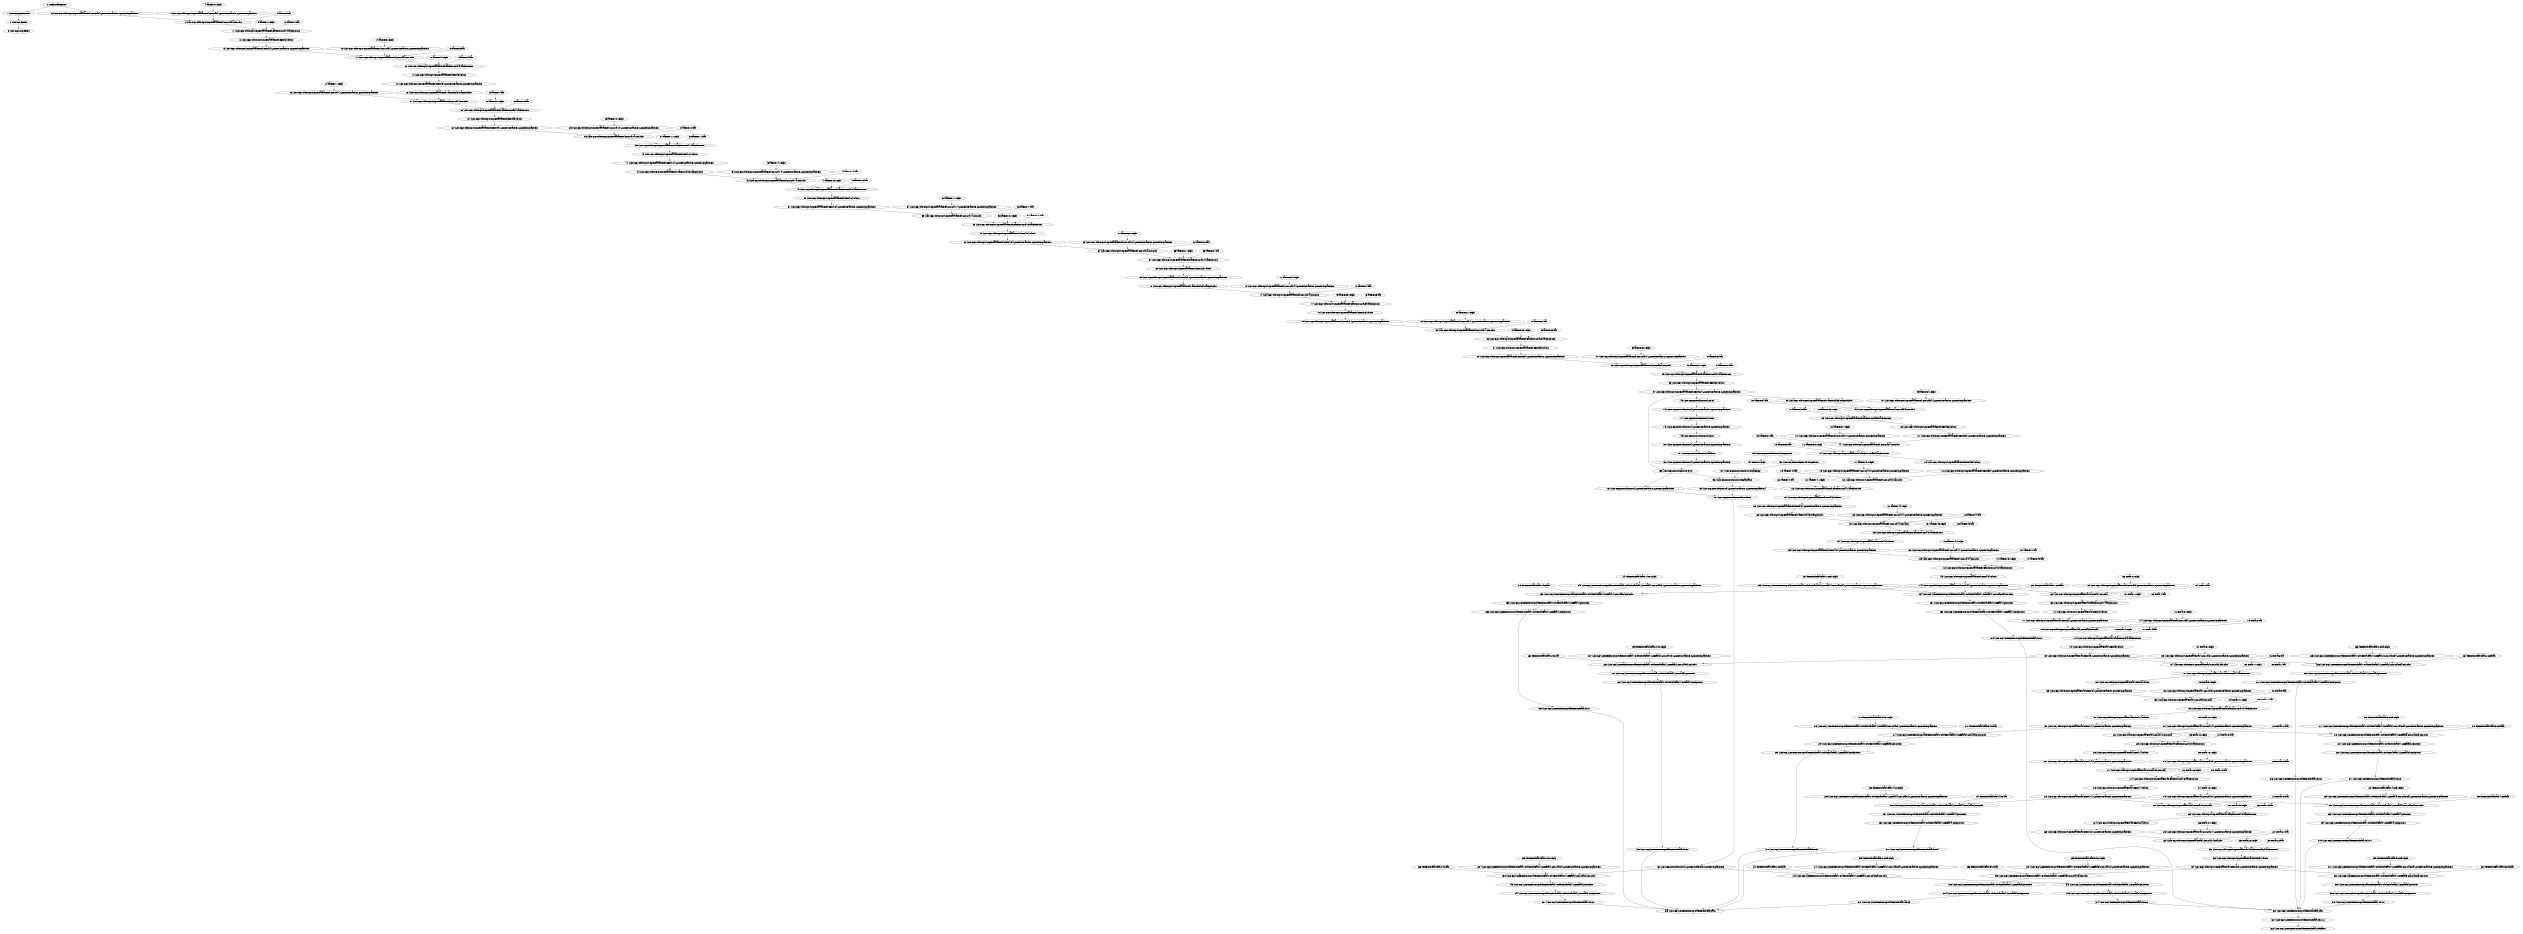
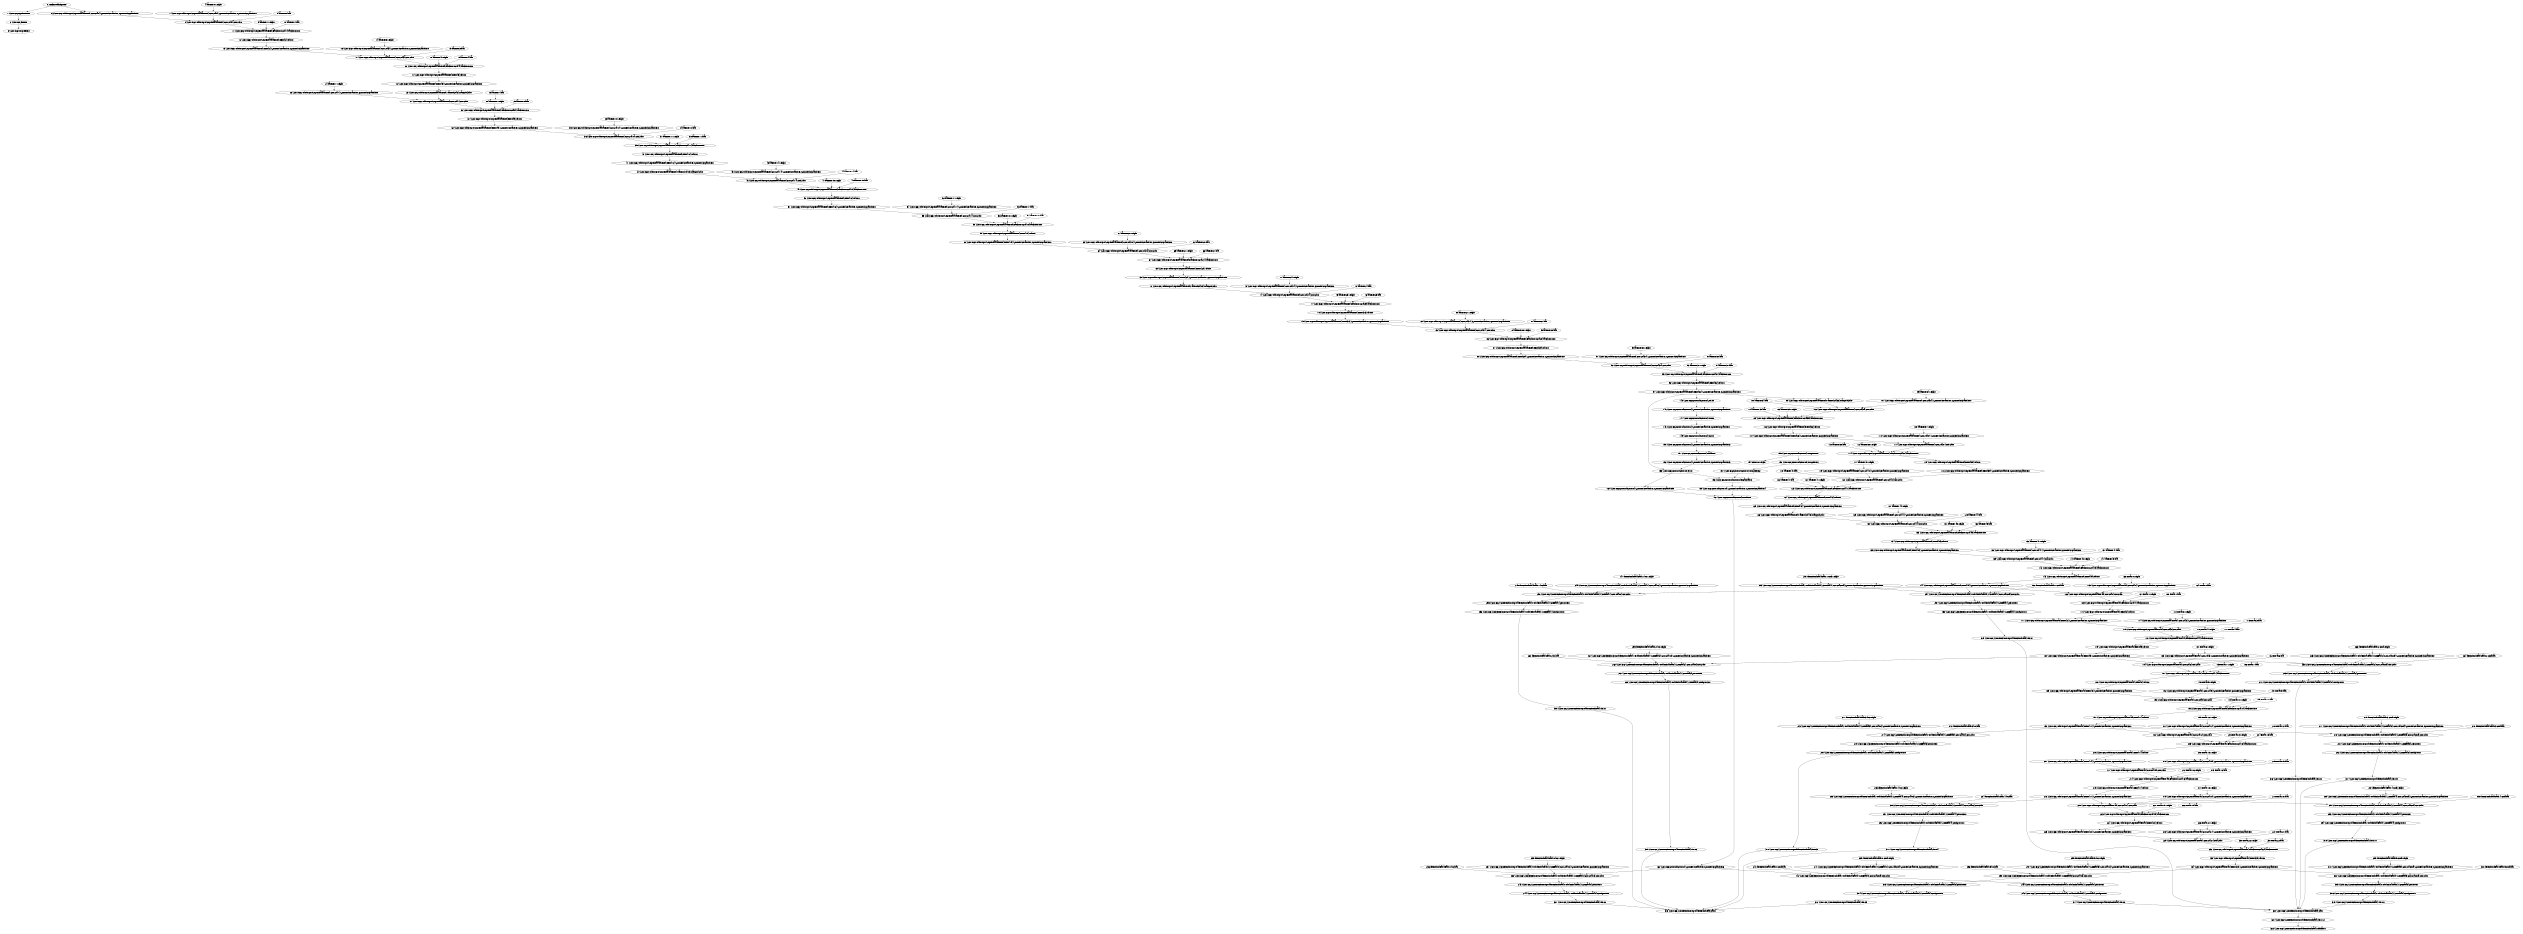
node "109 basenet.37.bias": removed
